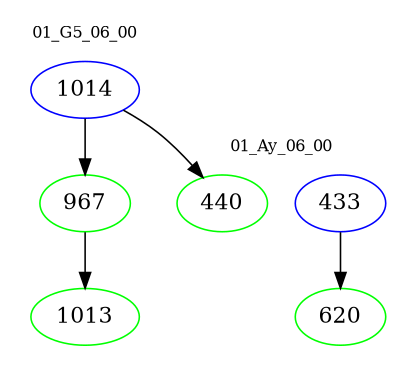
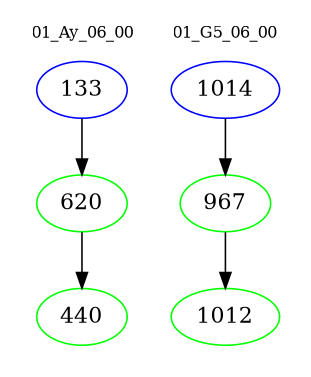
edge "1014" -> "440": now "620" -> "440"
node "433": label "433" -> "133"
node "1013": label "1013" -> "1012"
